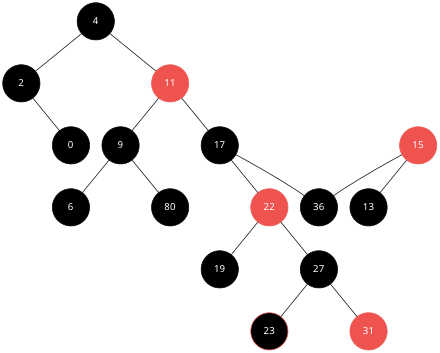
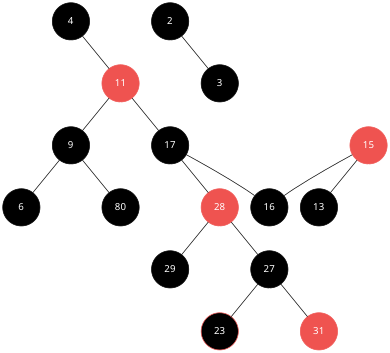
edge "4" -- "2": removed
node "0": label "0" -> "3"
node "22": label "22" -> "28"
node "36": label "36" -> "16"
node "19": label "19" -> "29"
